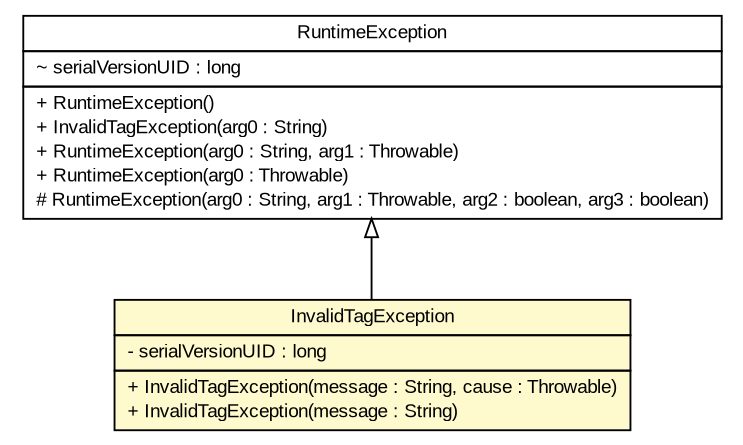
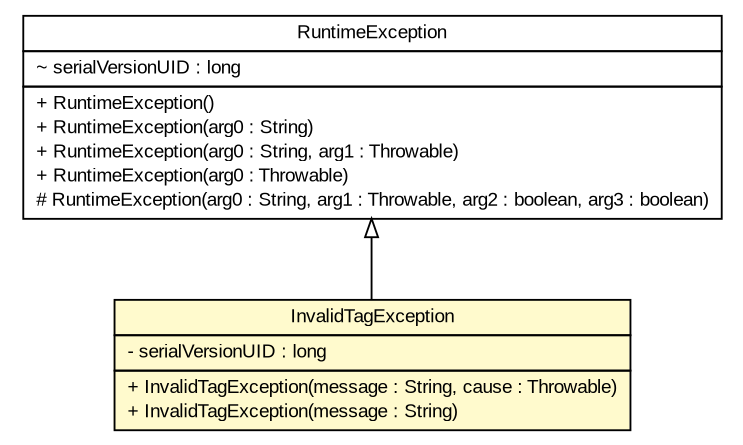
node "RuntimeException": text "+ InvalidTagException(arg0 : String)" -> "+ RuntimeException(arg0 : String)"
